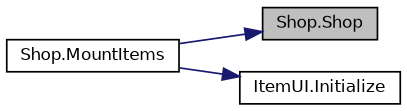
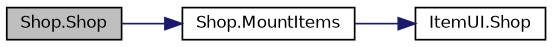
edge "Shop.MountItems" -> "Shop.Shop": reversed
node "ItemUI.Initialize": label "ItemUI.Initialize" -> "ItemUI.Shop"
